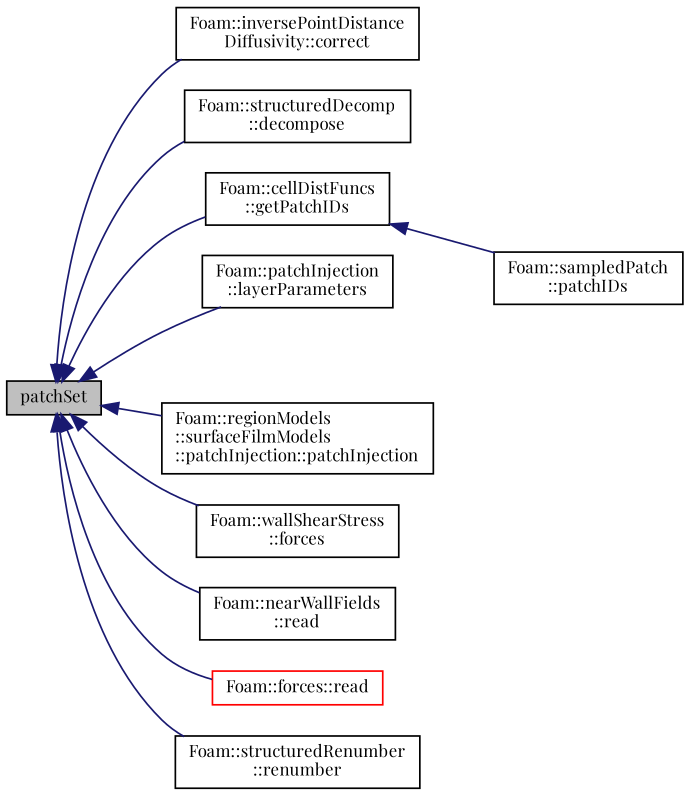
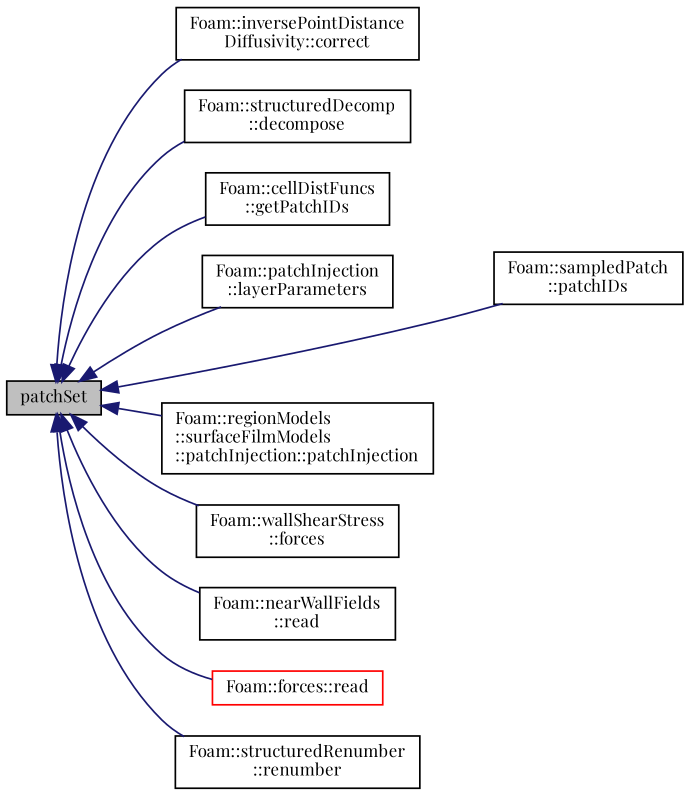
edge "Foam::sampledPatch ::patchIDs" -> "Foam::cellDistFuncs ::getPatchIDs": now "Foam::sampledPatch ::patchIDs" -> "patchSet"
